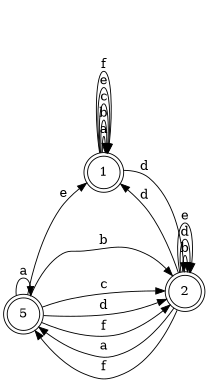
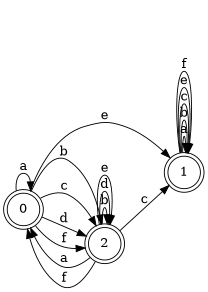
edge "2" -> "1": label "d" -> "c"
edge "1" -> "2": removed, label "d"
node "5": label "5" -> "0"
